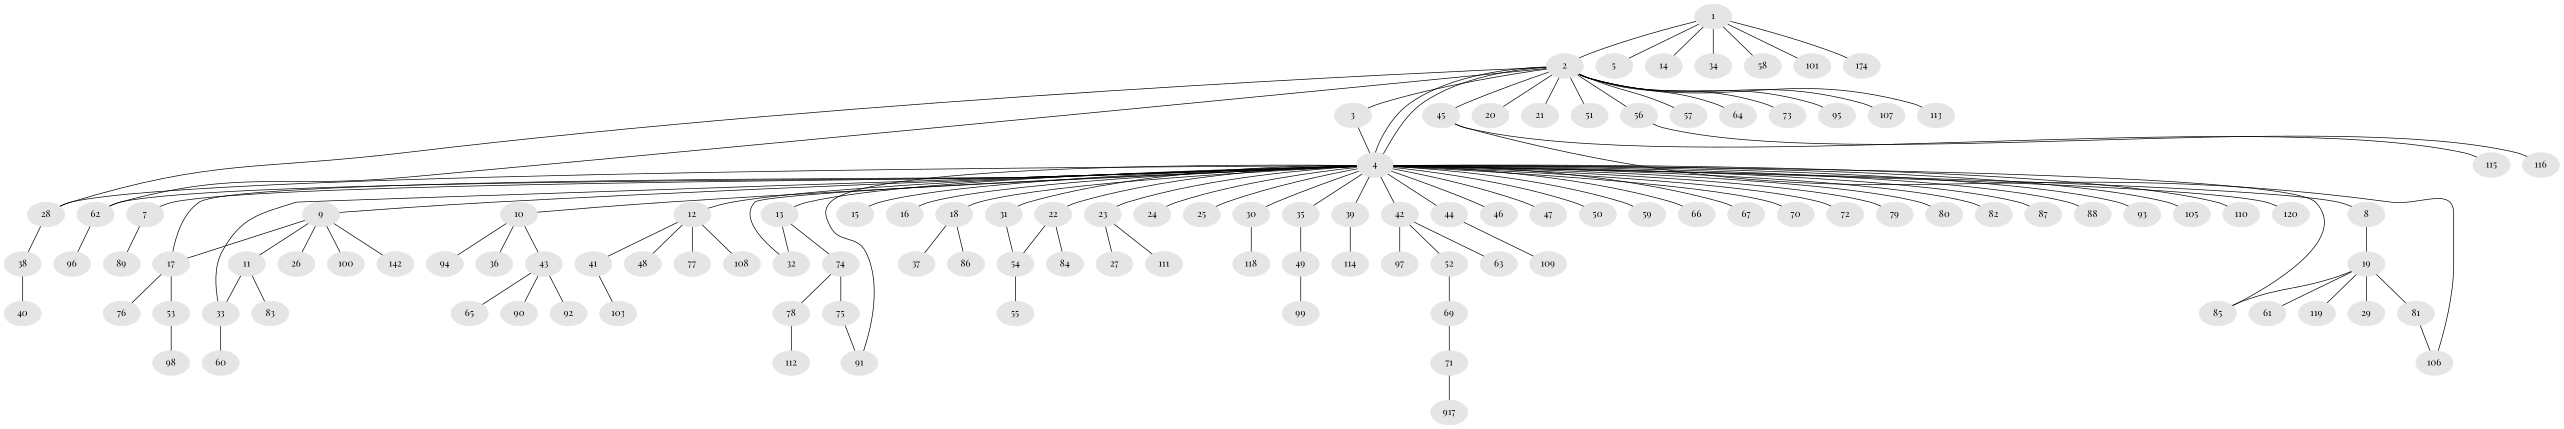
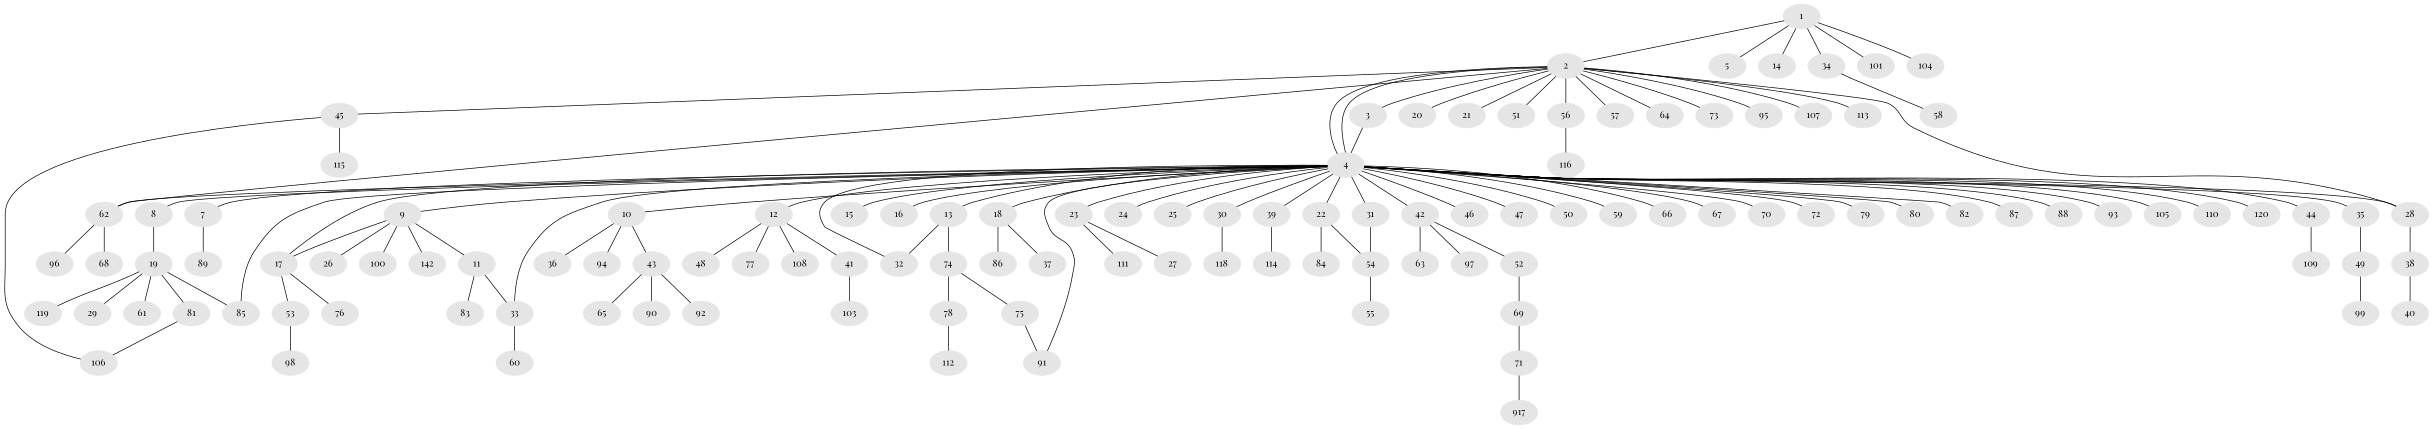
edge "1" -- "58": now "34" -- "58"
node "174": label "174" -> "104"
node "68": added
